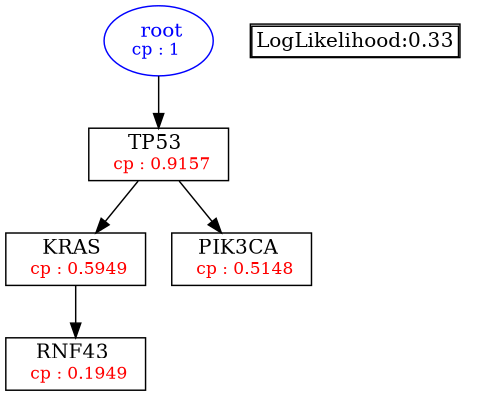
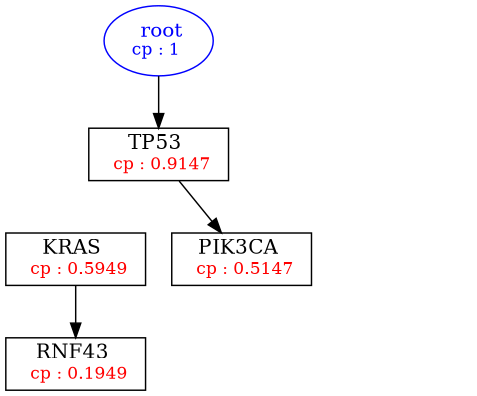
node "LogLikelihood:0.33": removed
node "TP53": text "cp : 0.9157" -> "cp : 0.9147"
edge "TP53" -> "KRAS": removed
node "PIK3CA": text "cp : 0.5148" -> "cp : 0.5147"
